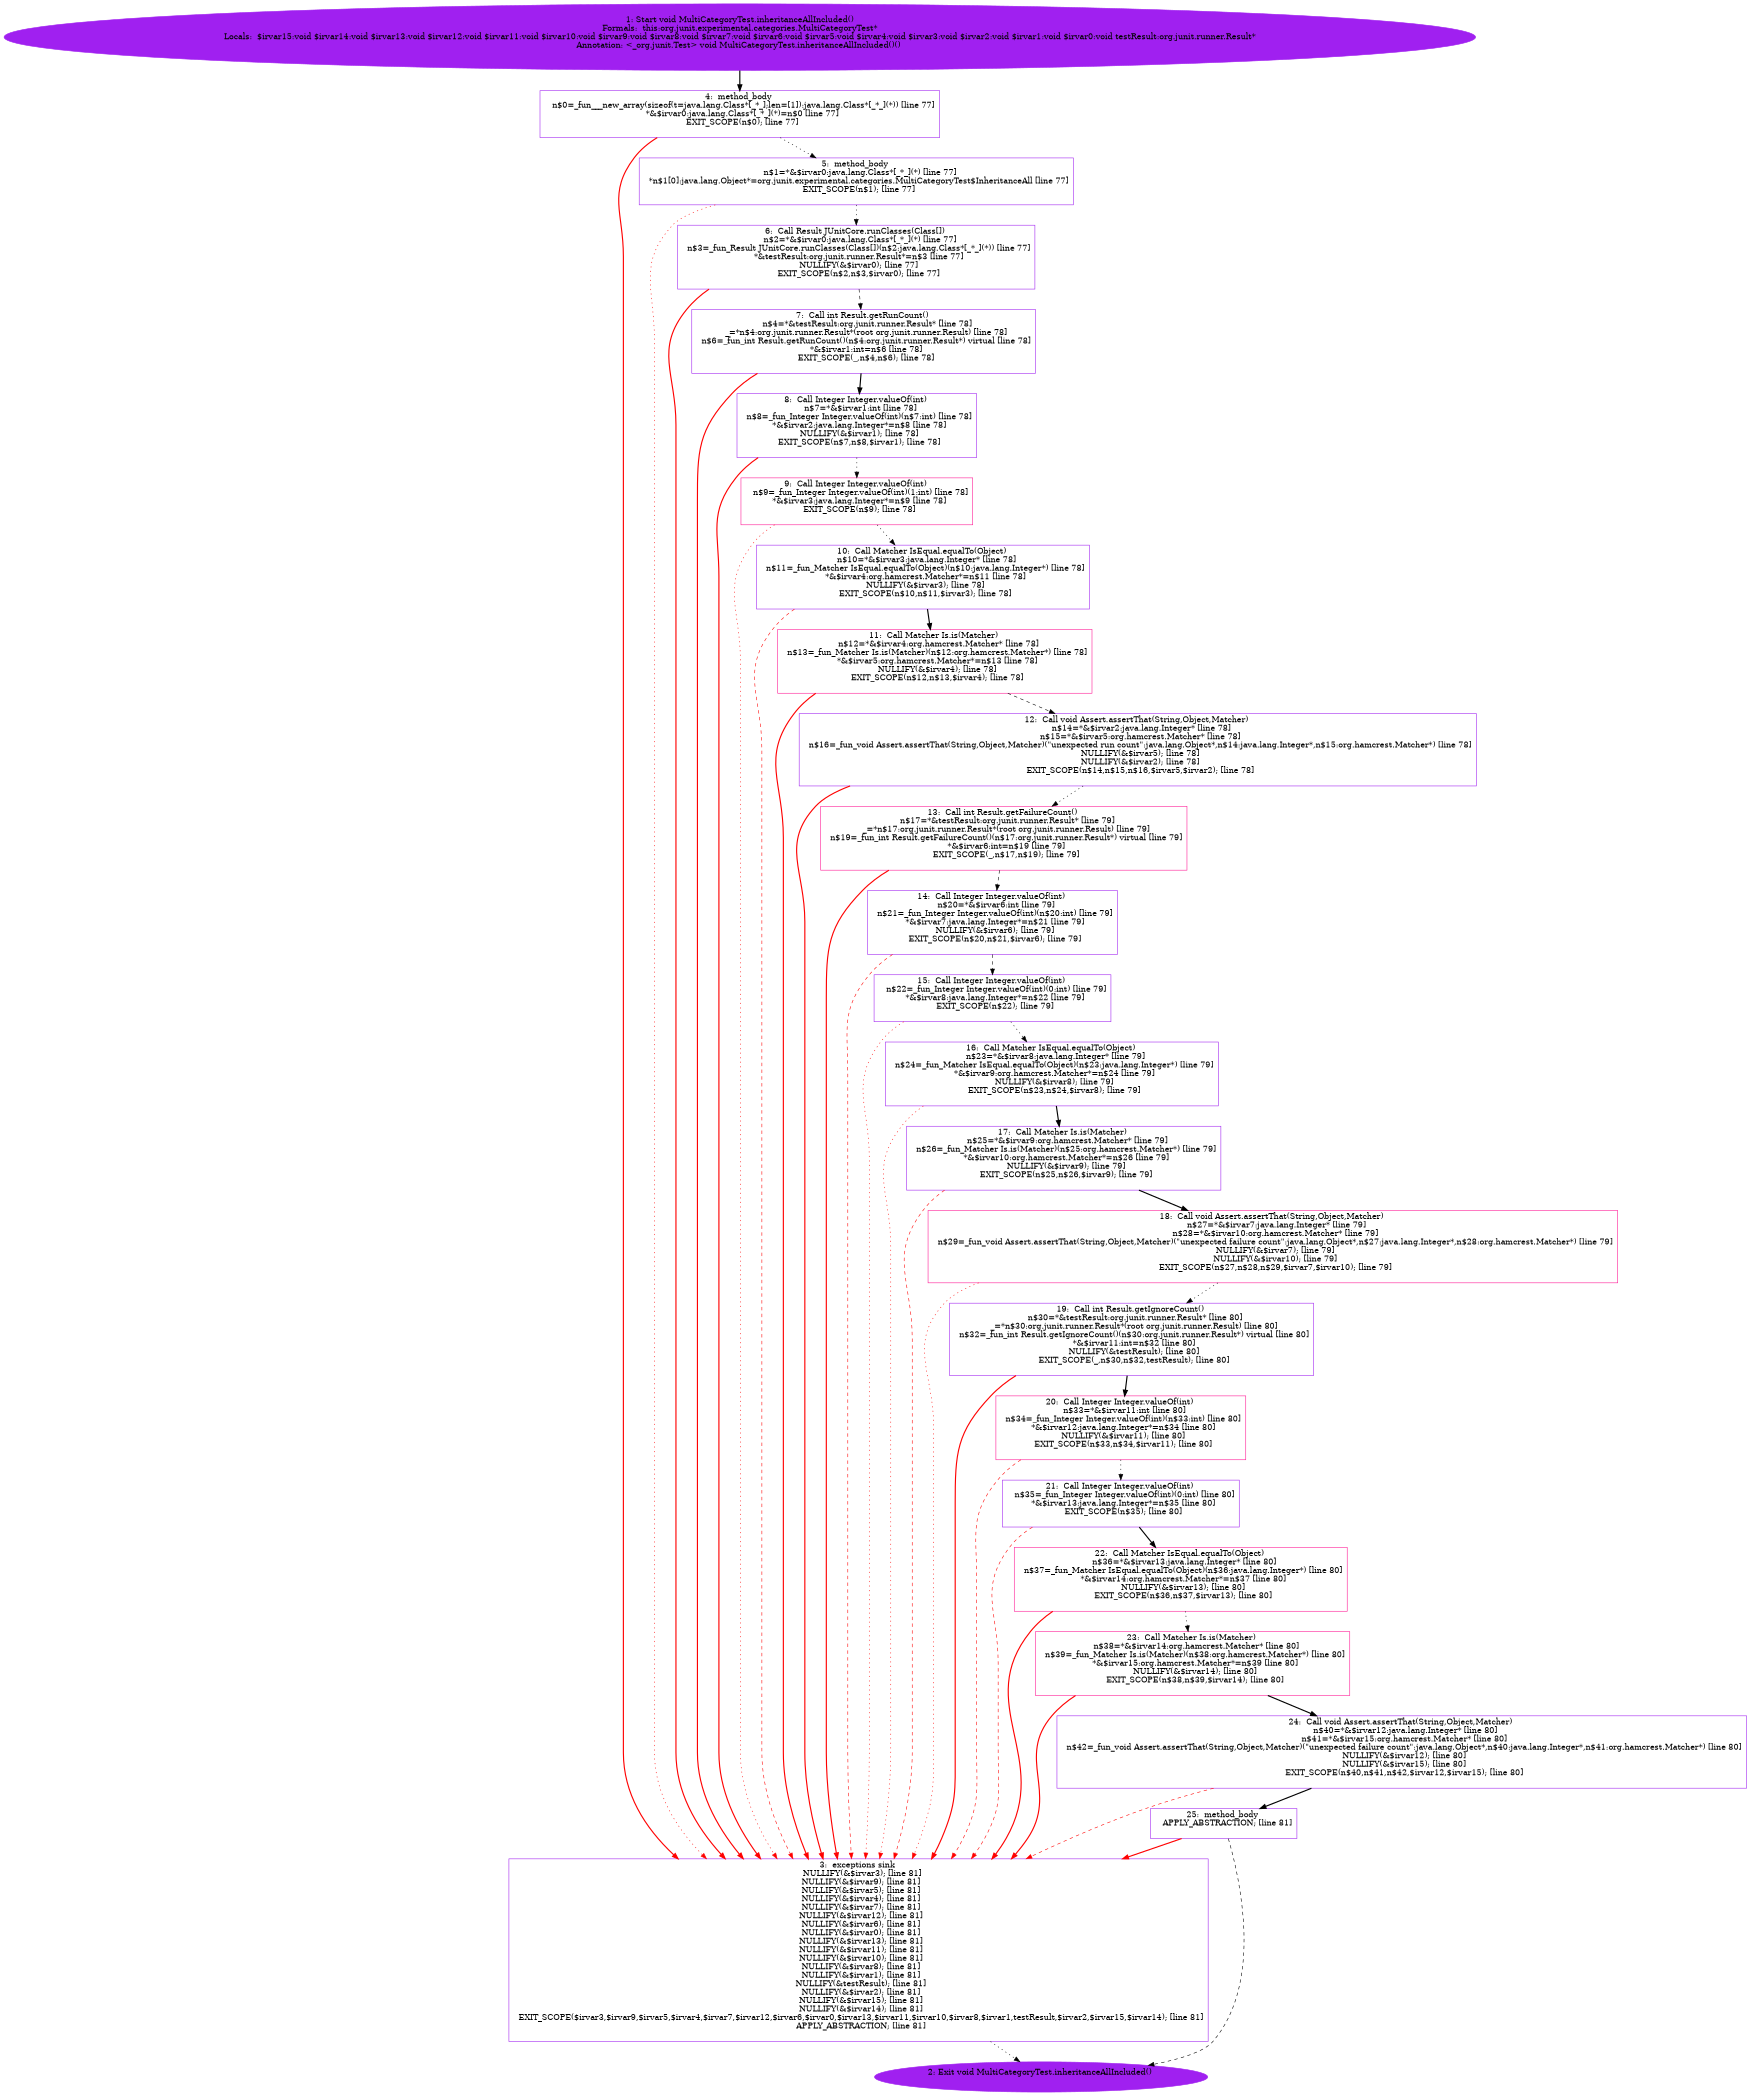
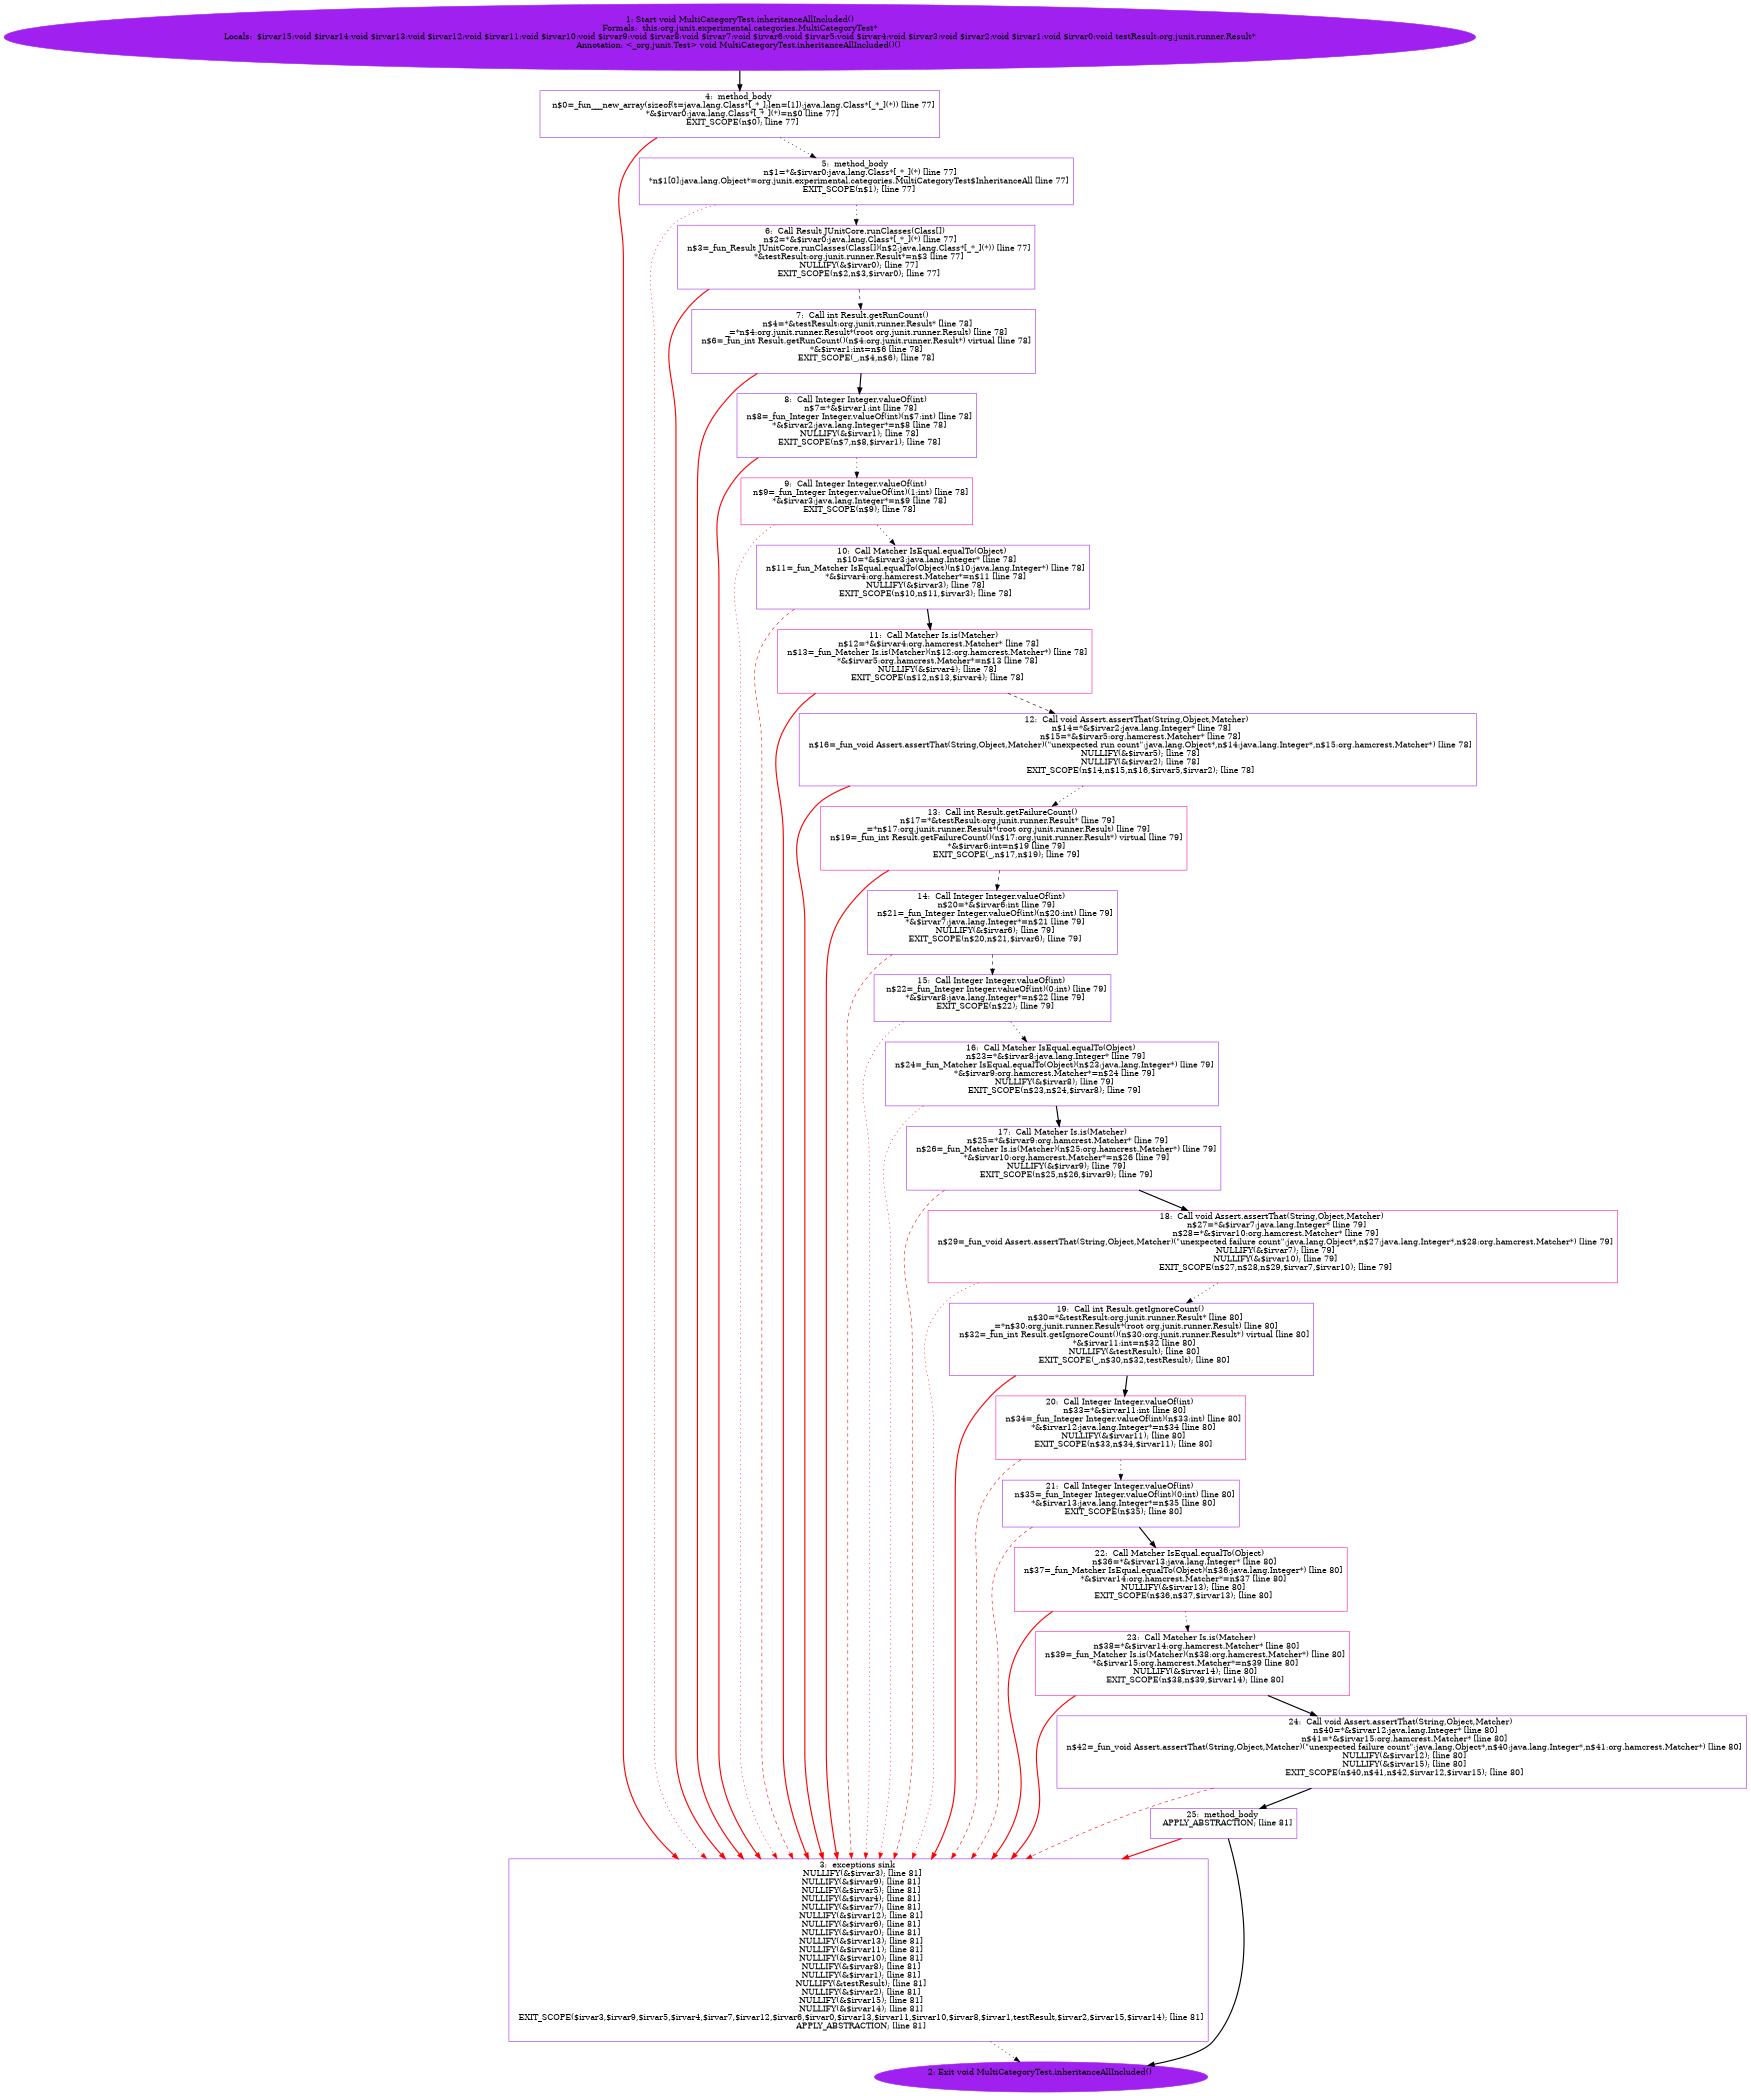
edge "25:  method_body APPLY_ABSTRACTION; [line 81]" -> "2: Exit void MultiCategoryTest.inheritanceAllIncluded()": style dashed -> bold
